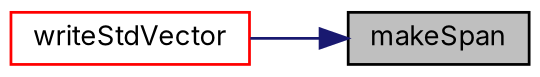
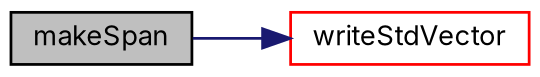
edge "writeStdVector" -> "makeSpan": reversed
